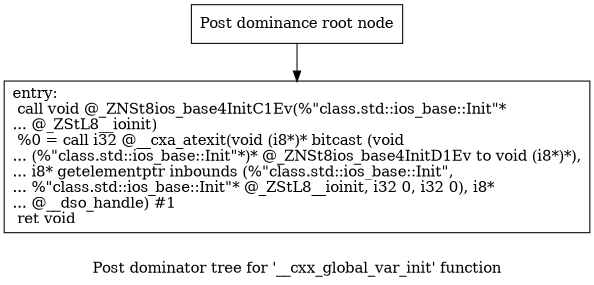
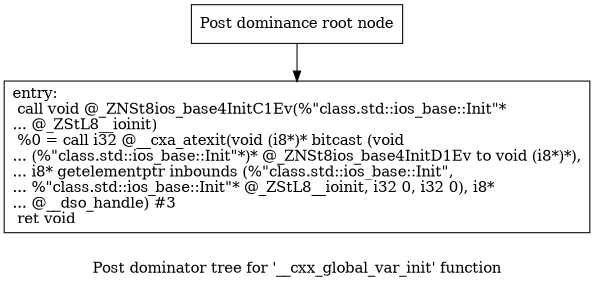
node "entry:": text "... @__dso_handle) #1" -> "... @__dso_handle) #3"
